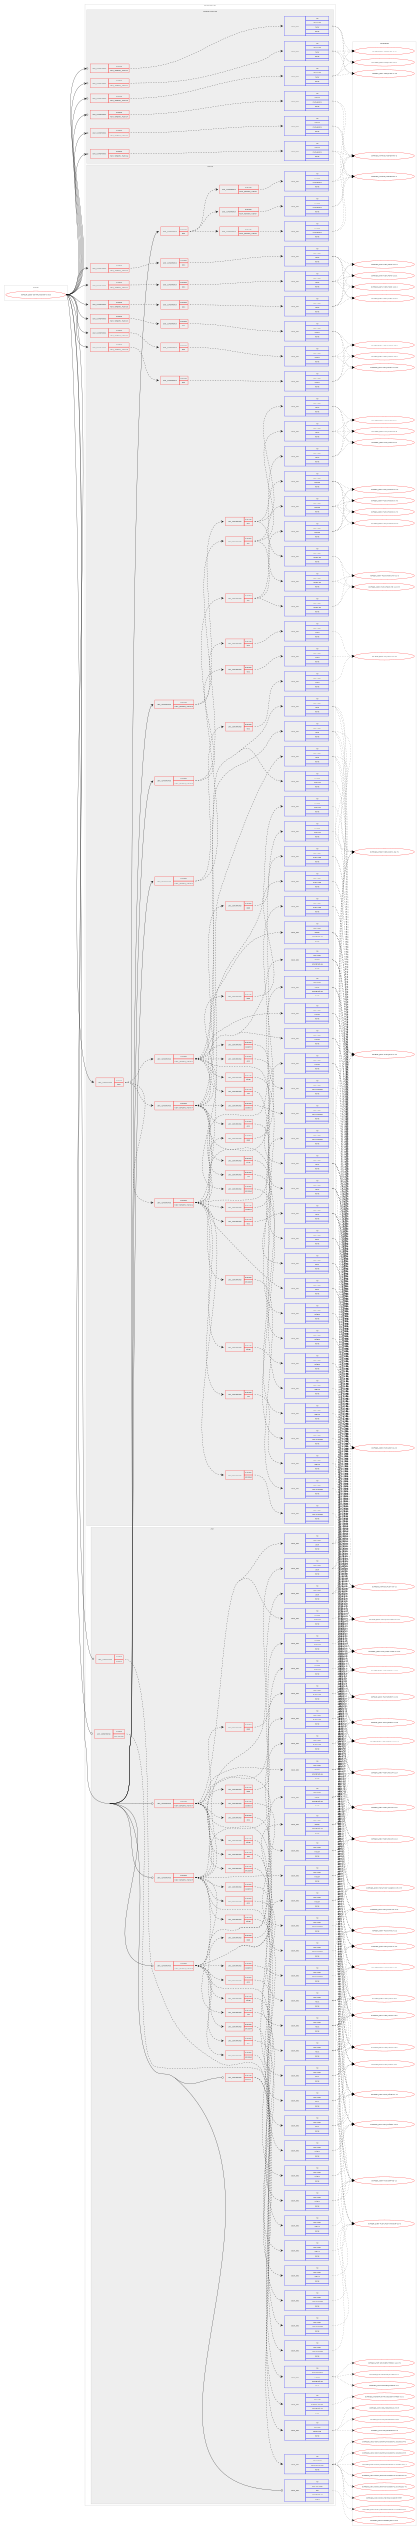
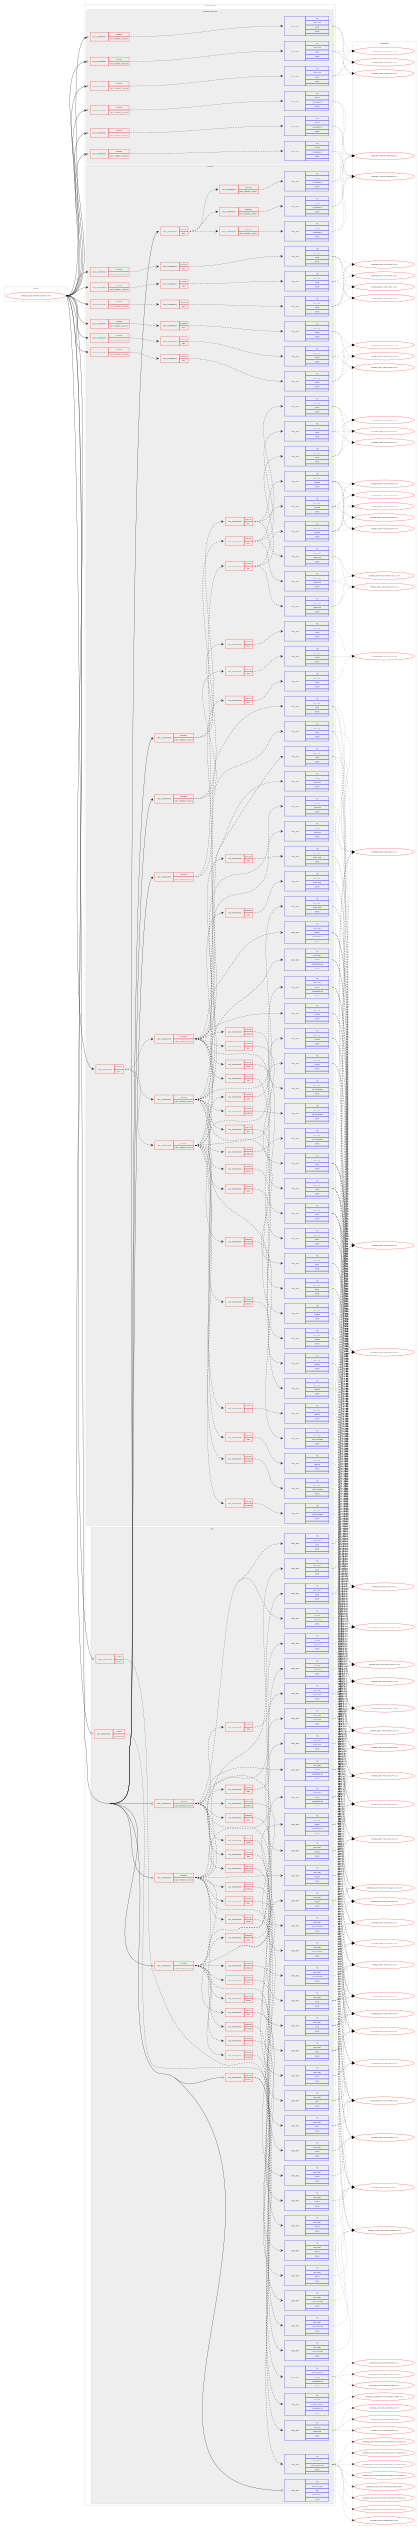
node "portage://dev-ruby/mocha-0.14.0": added
